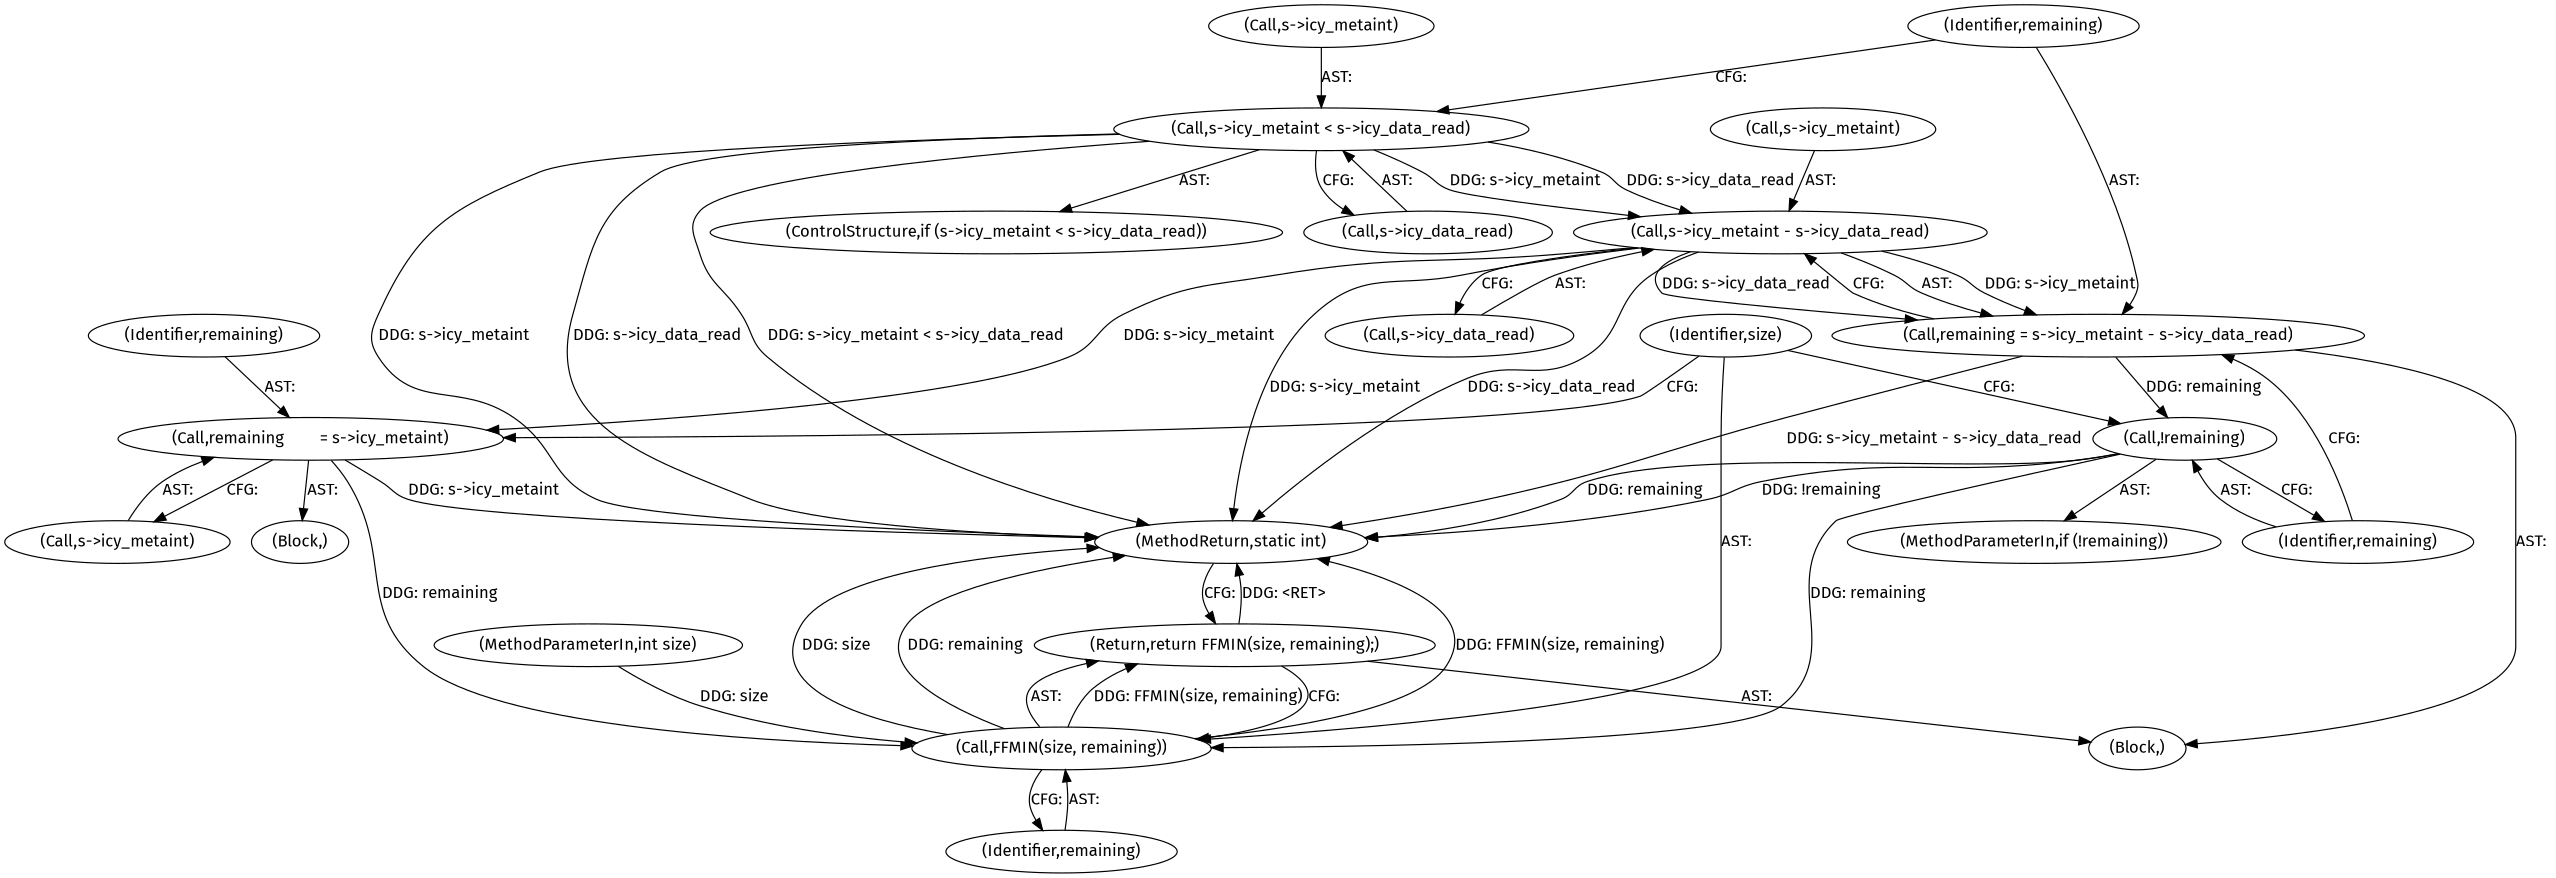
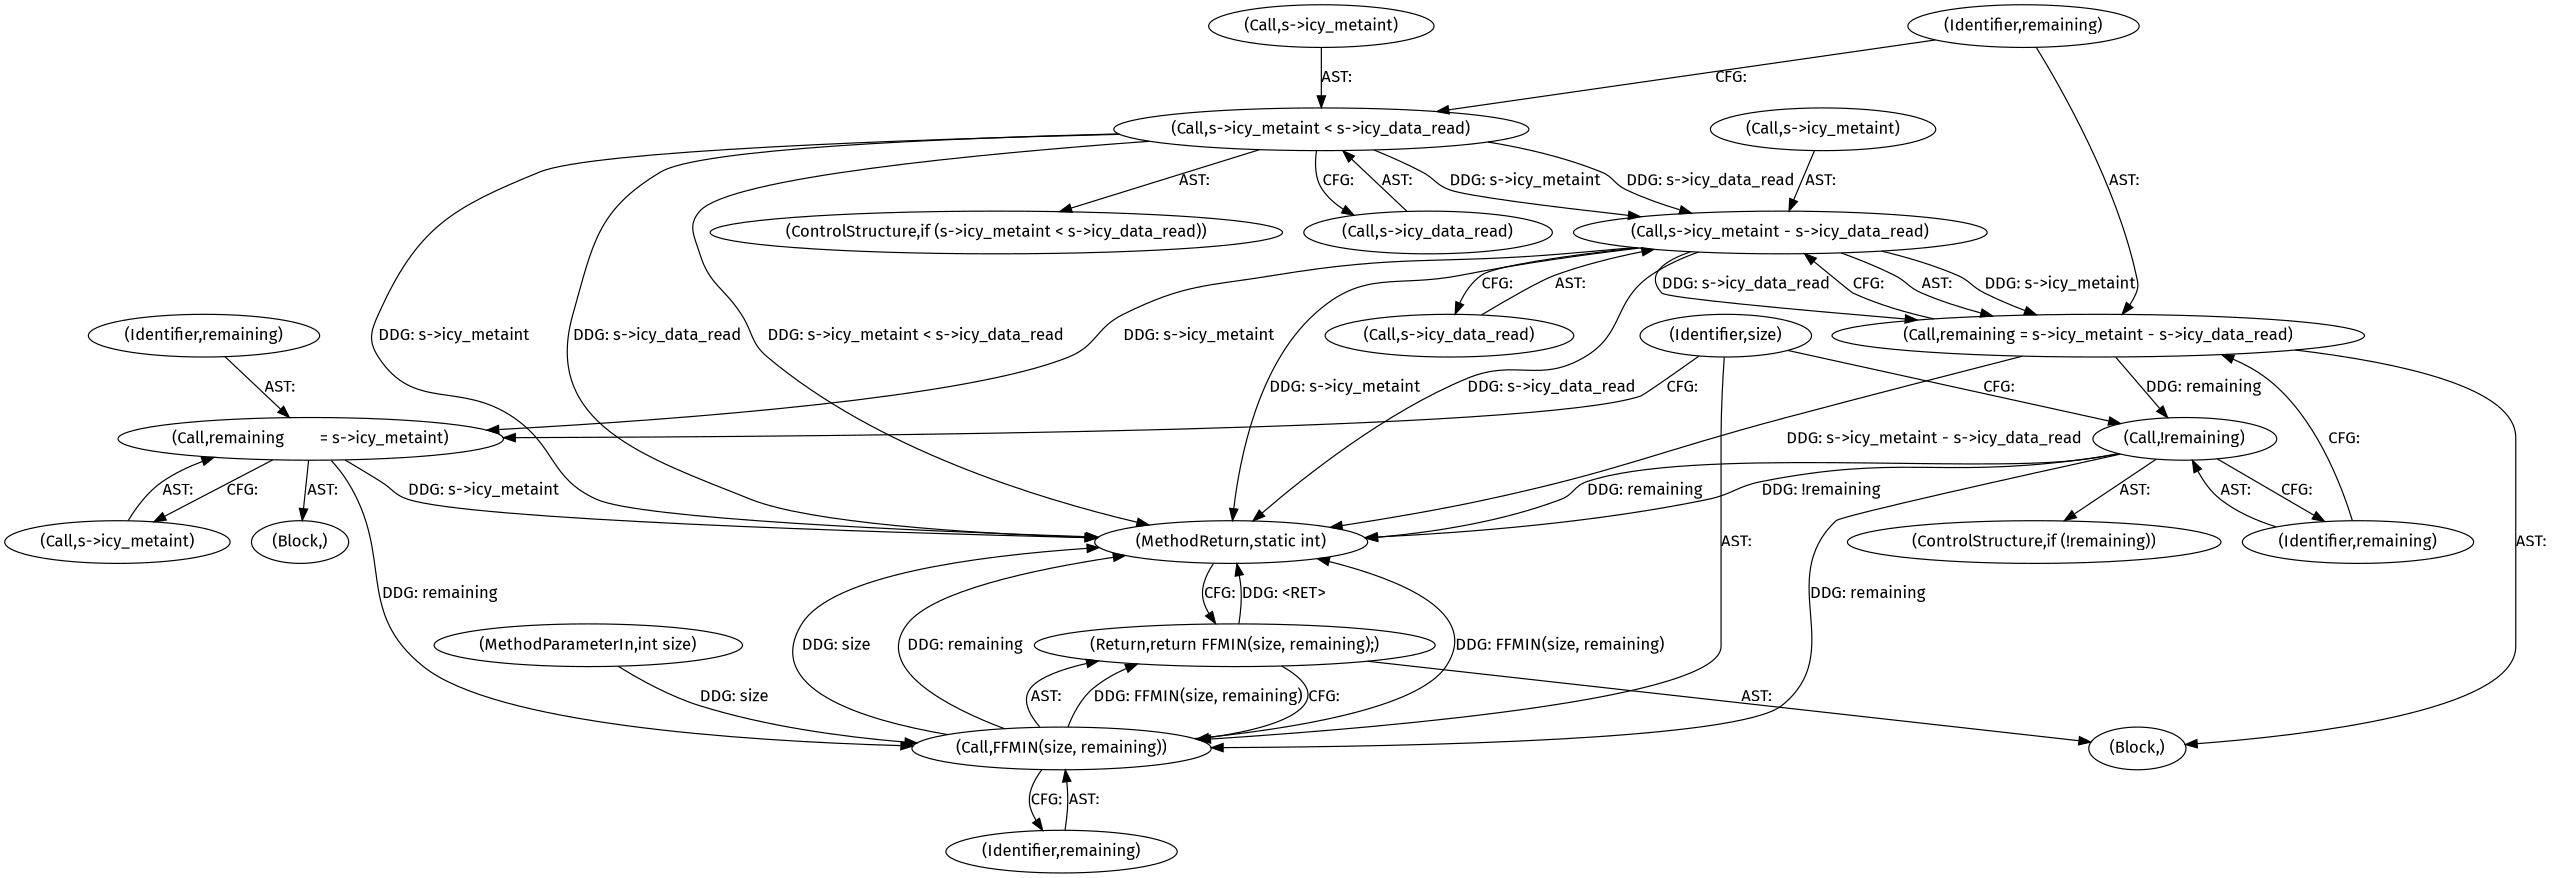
node "(MethodParameterIn,if (!remaining))": label "(MethodParameterIn,if (!remaining))" -> "(ControlStructure,if (!remaining))"
